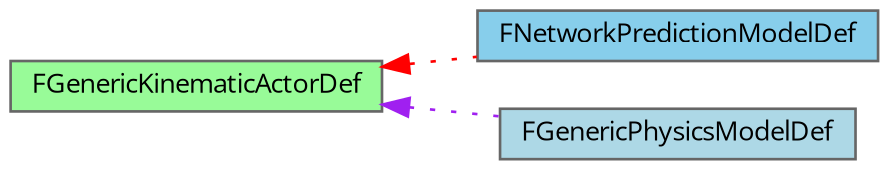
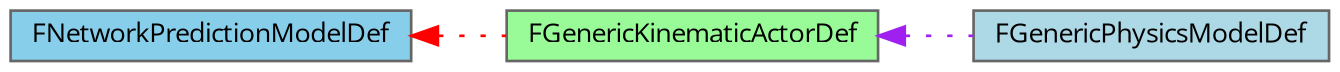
edge "FNetworkPredictionModelDef" -> "FGenericKinematicActorDef": reversed
